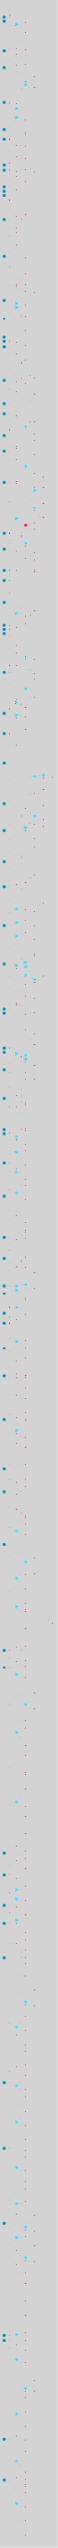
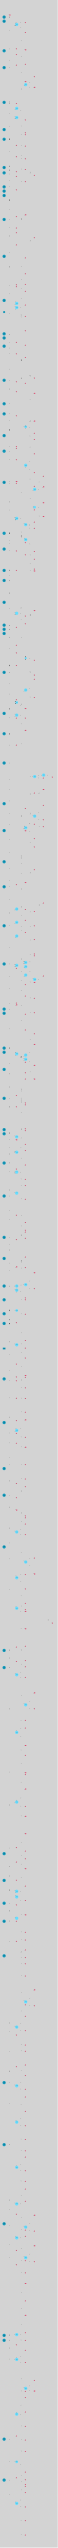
node "T585": fillcolor #ff3366 -> #66ddff
node "T590": shape box -> circle
node "T717": shape box -> circle
